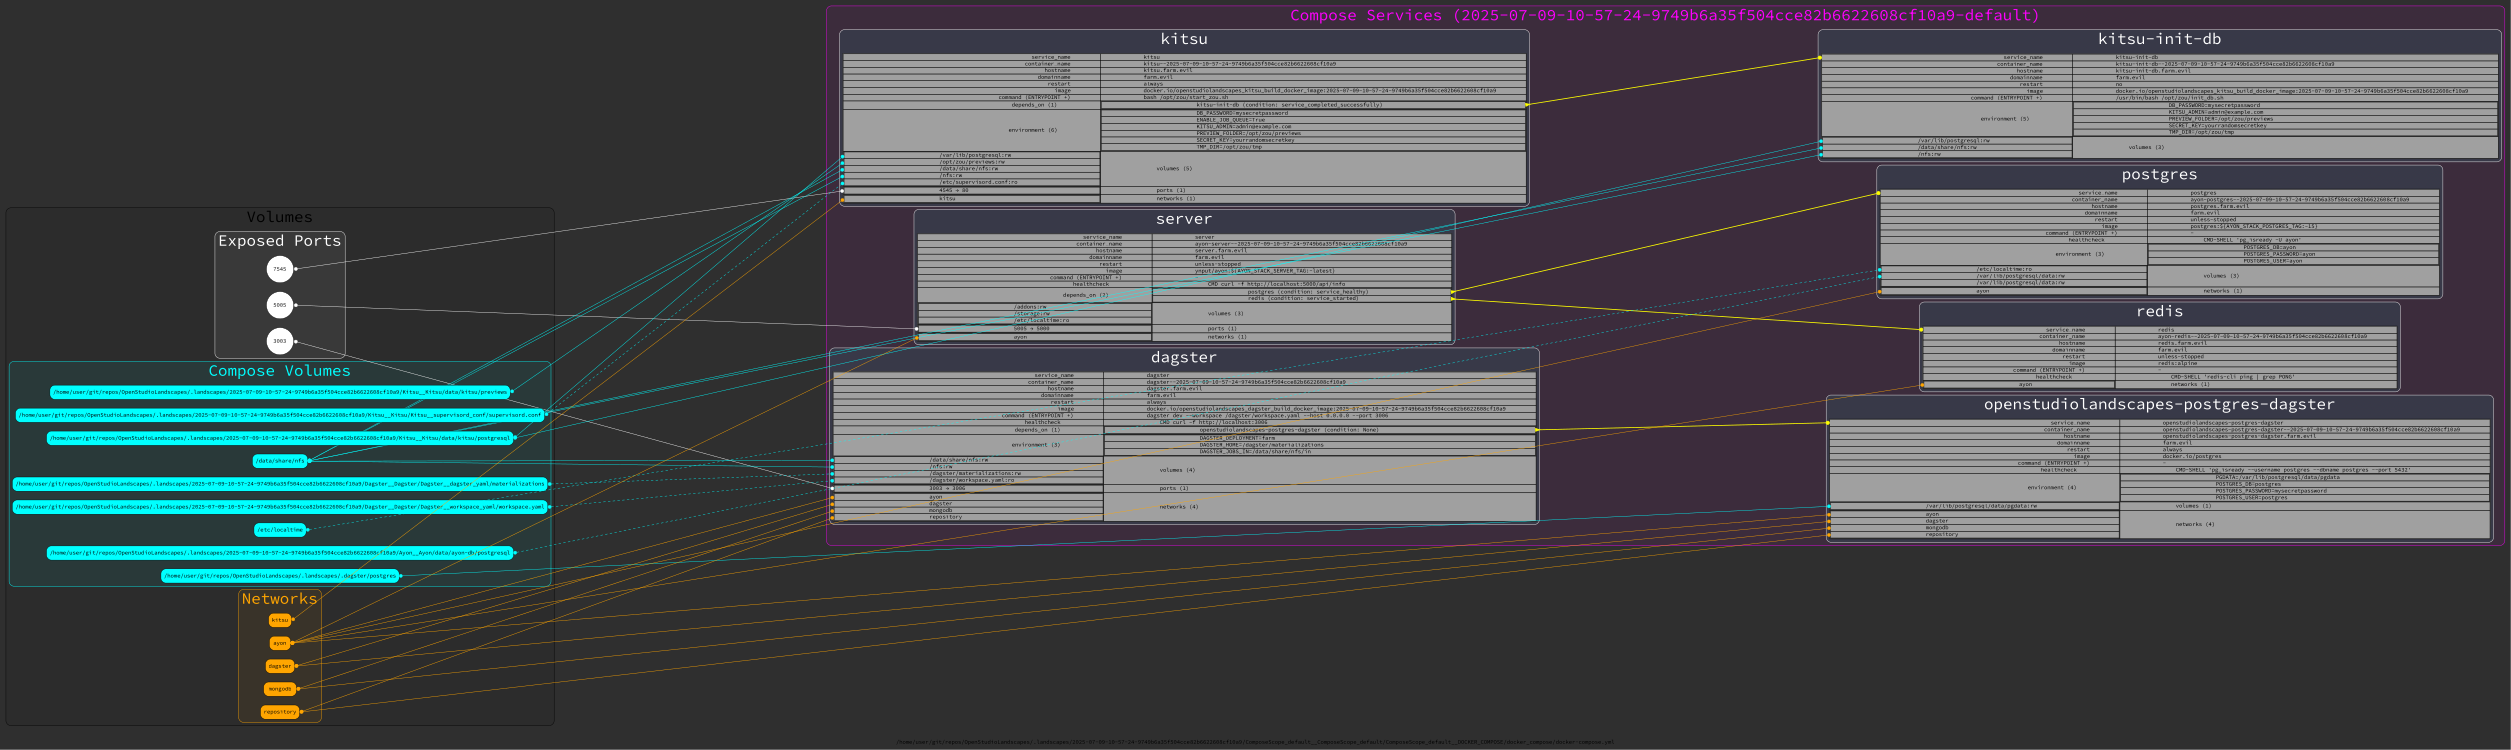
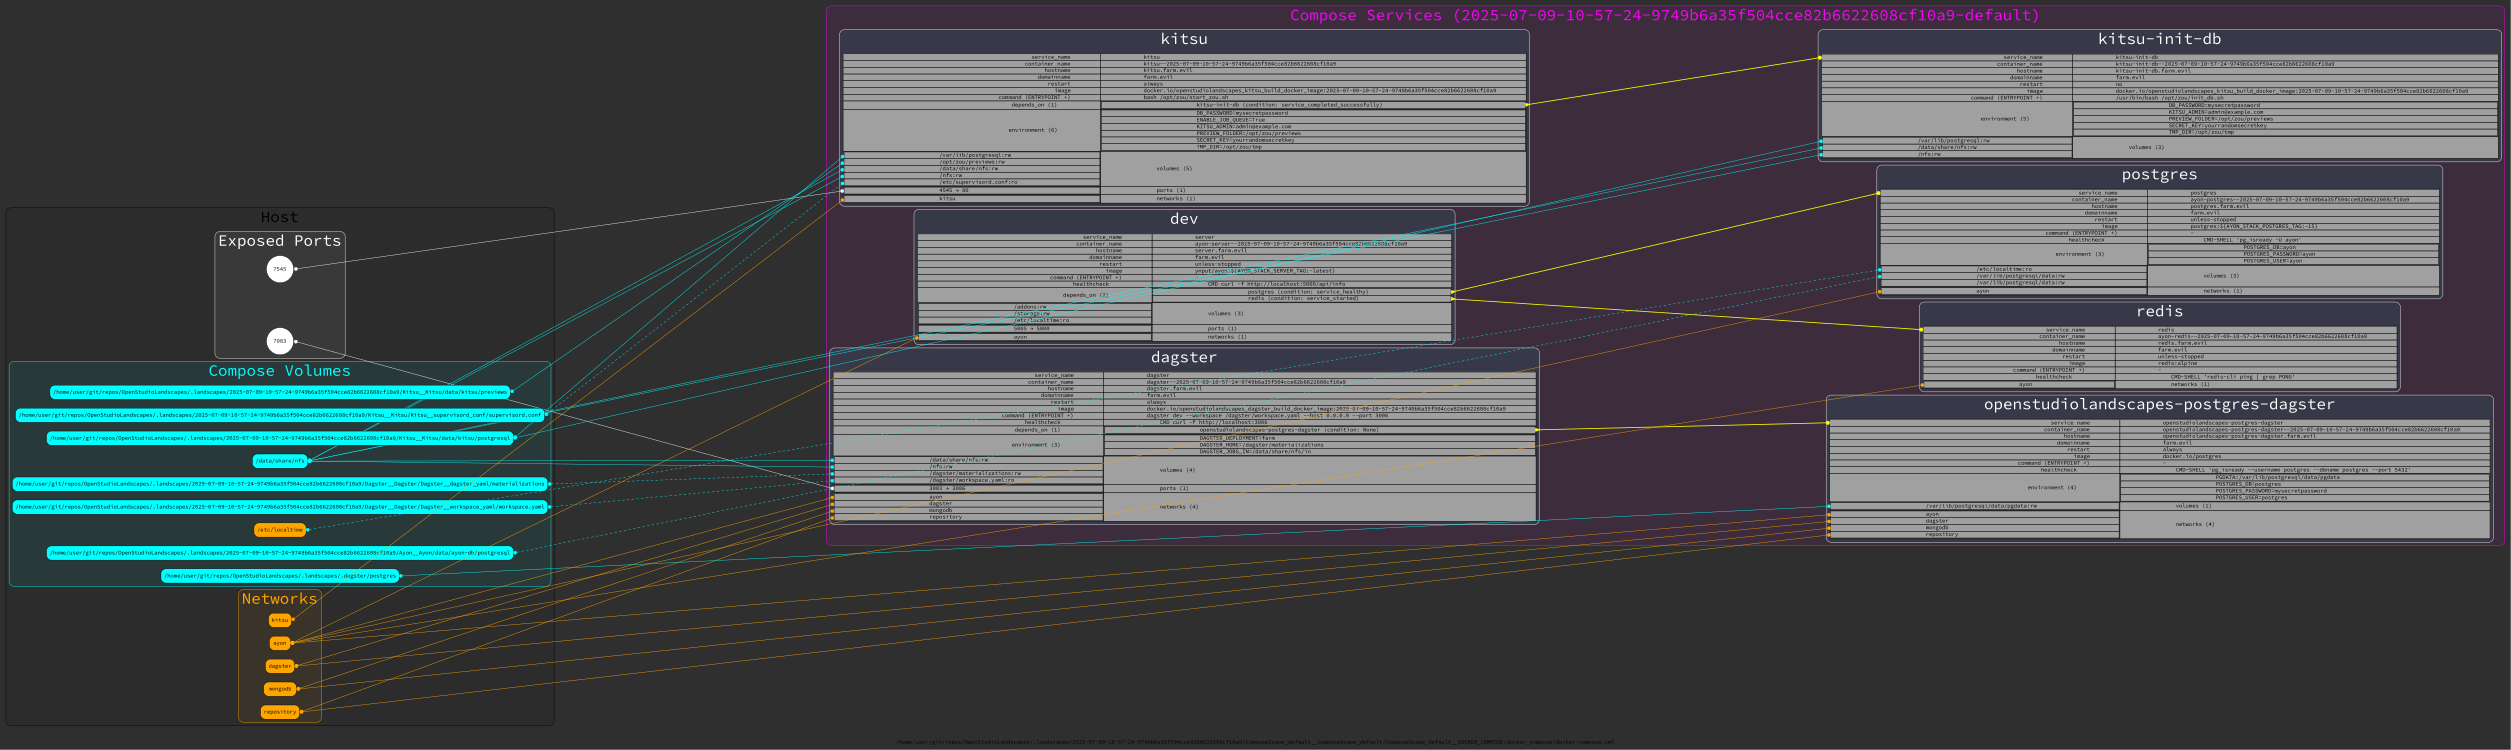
cluster "Volumes": label "Volumes" -> "Host"
cluster "server": label "server" -> "dev"
node "5005": removed
node "3003": label "3003" -> "7003"
node "/etc/localtime": fillcolor #00ffff -> #ffa500
